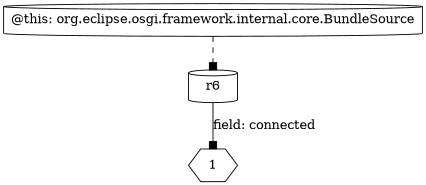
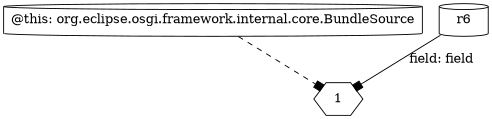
edge "@this: org.eclipse.osgi.framework.internal.core.BundleSource" -> "r6": now "@this: org.eclipse.osgi.framework.internal.core.BundleSource" -> "1"
edge "r6" -> "1": label "field: connected" -> "field: field"
